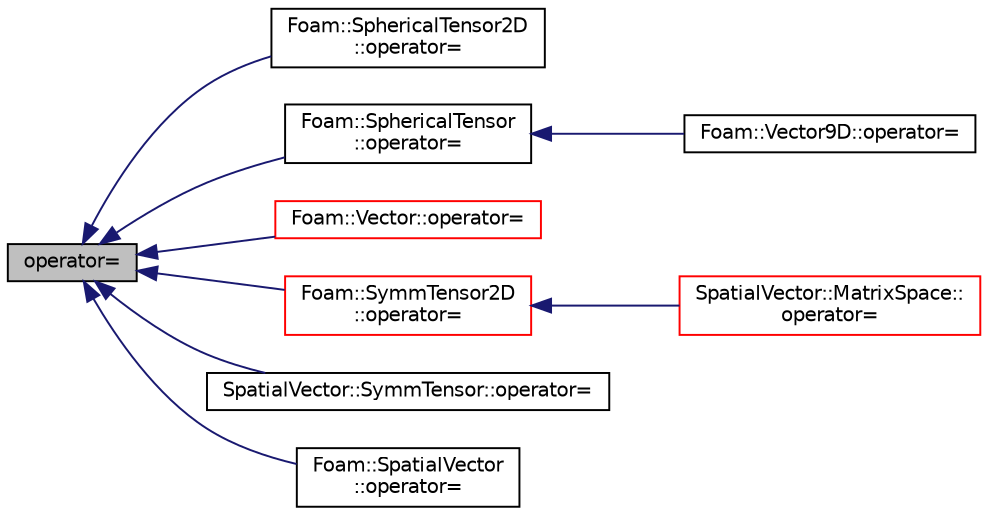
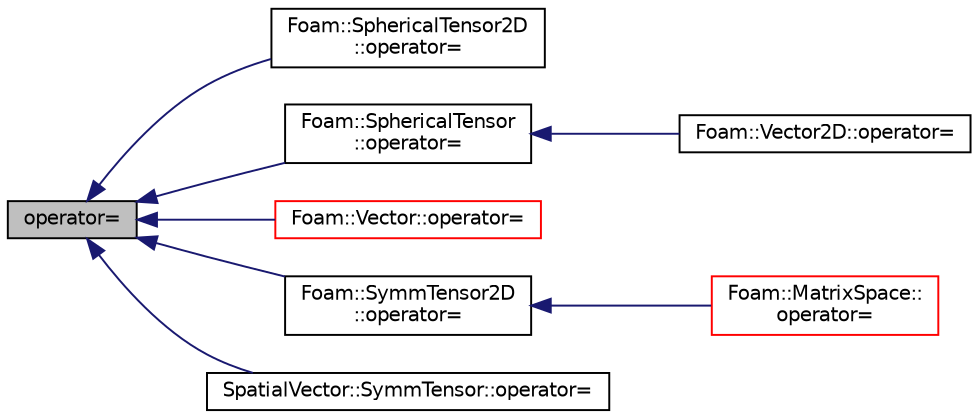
node "Foam::Vector9D::operator=": label "Foam::Vector9D::operator=" -> "Foam::Vector2D::operator="
node "Foam::SymmTensor2D ::operator=": color red -> black
node "SpatialVector::MatrixSpace:: operator=": label "SpatialVector::MatrixSpace:: operator=" -> "Foam::MatrixSpace:: operator="
node "Foam::SpatialVector ::operator=": removed
